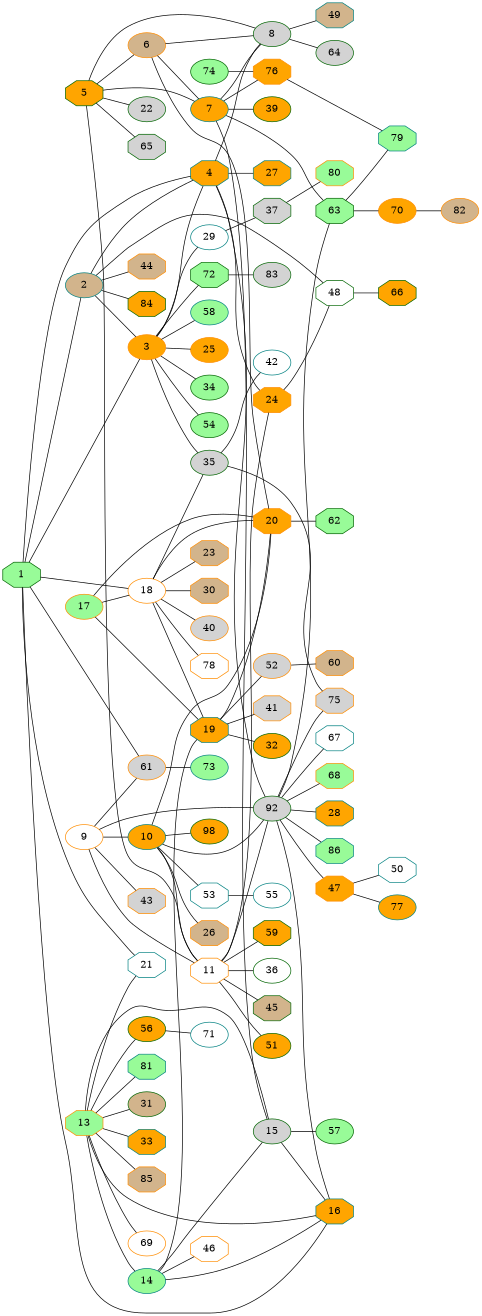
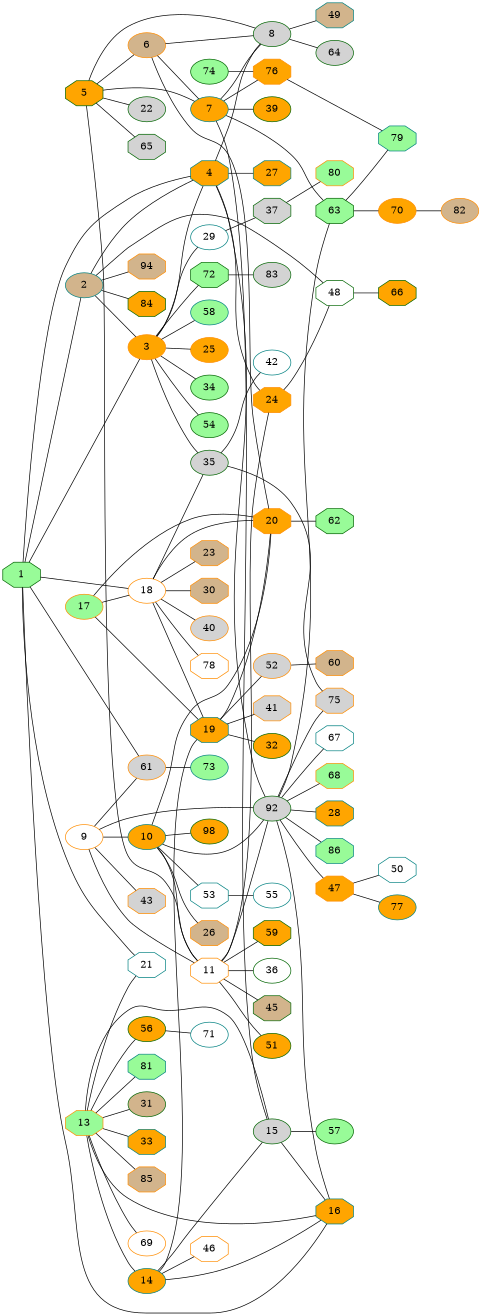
node "44": label "44" -> "94"
node "14": fillcolor palegreen -> orange
